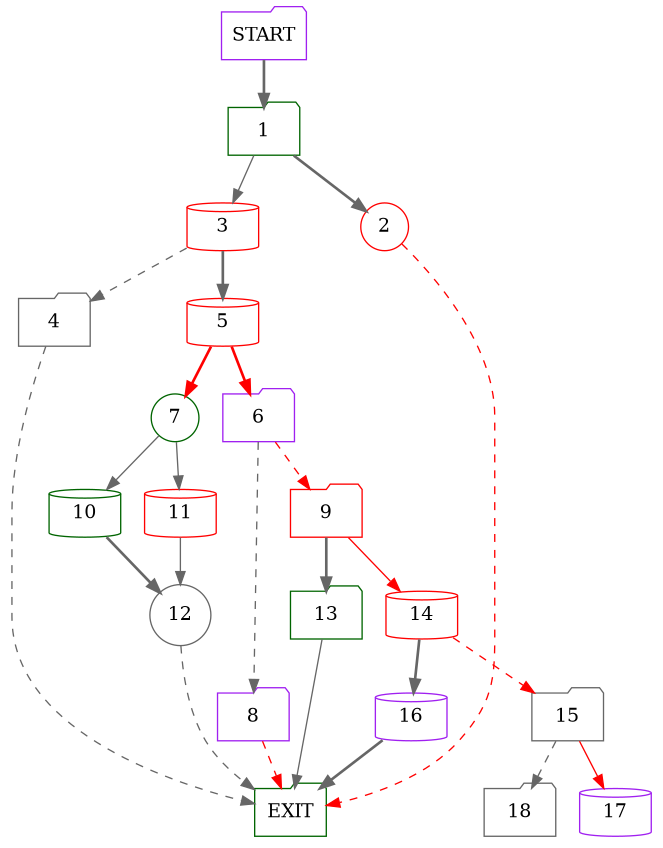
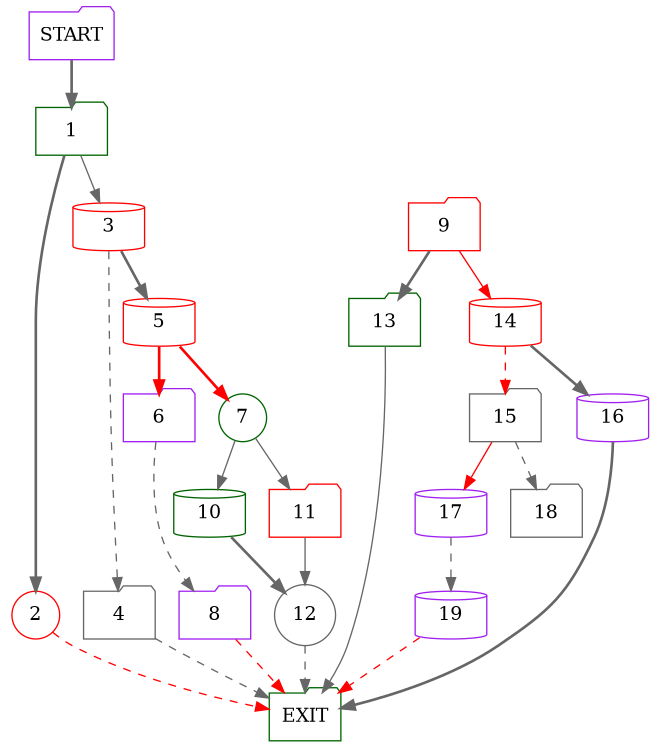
edge "6" -> "9": removed
node "11": shape cylinder -> folder
node "19": added
